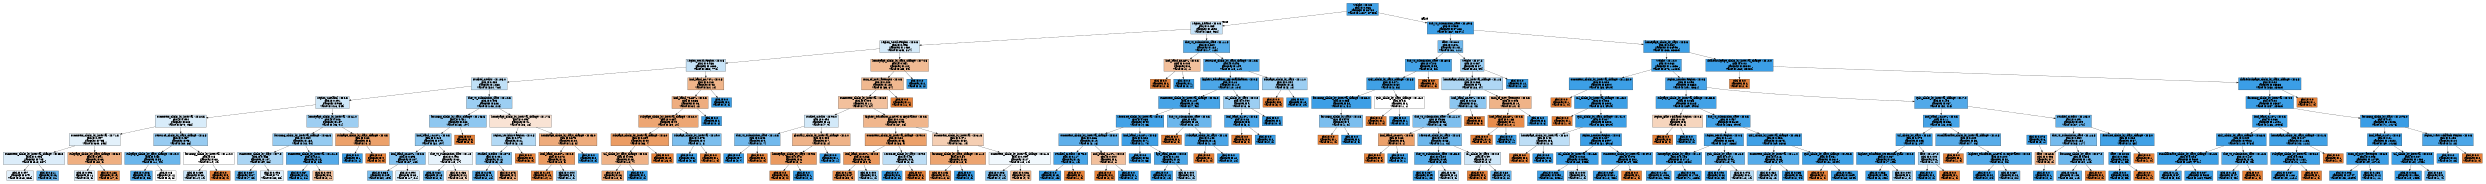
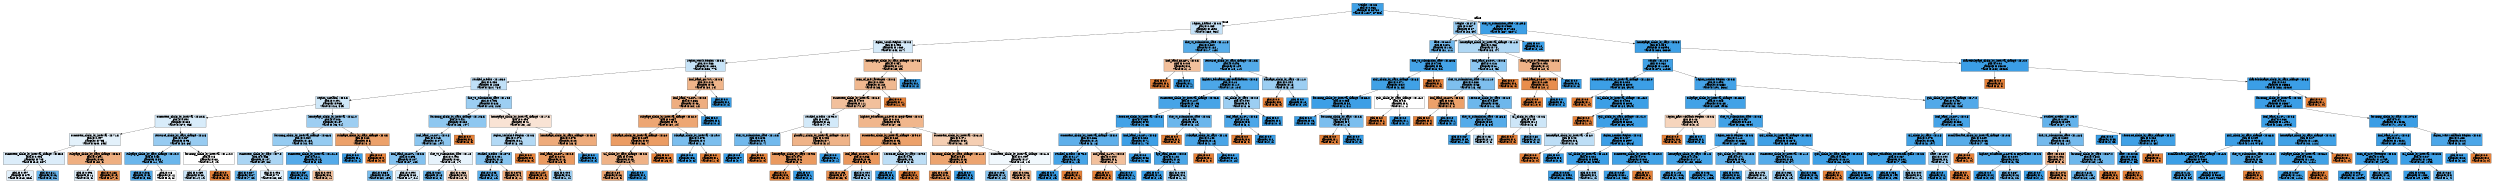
edge "date <= 68.0 gini = 0.341 samples = 142 value = [31, 111]" -> "weight <= 27.5 gini = 0.437 samples = 87 value = [28, 59]": reversed
node "gini = 0.0 samples = 48 value = [0, 48]": added
node "gini = 0.278 samples = 6 value = [5, 1]": fillcolor #399de5fe -> #e58139cc
edge "gini = 0.278 samples = 6 value = [5, 1]" -> "date <= 64.5 gini = 0.408 samples = 7 value = [5, 2]": reversed
edge "date <= 204.5 gini = 0.035 samples = 56 value = [1, 55]" -> "gini = 0.0 samples = 55 value = [0, 55]": reversed
node "gini = 0.156 samples = 47 value = [4, 43]": removed
